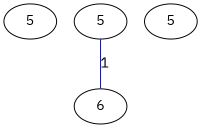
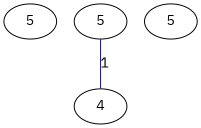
node "6": label "6" -> "4"
